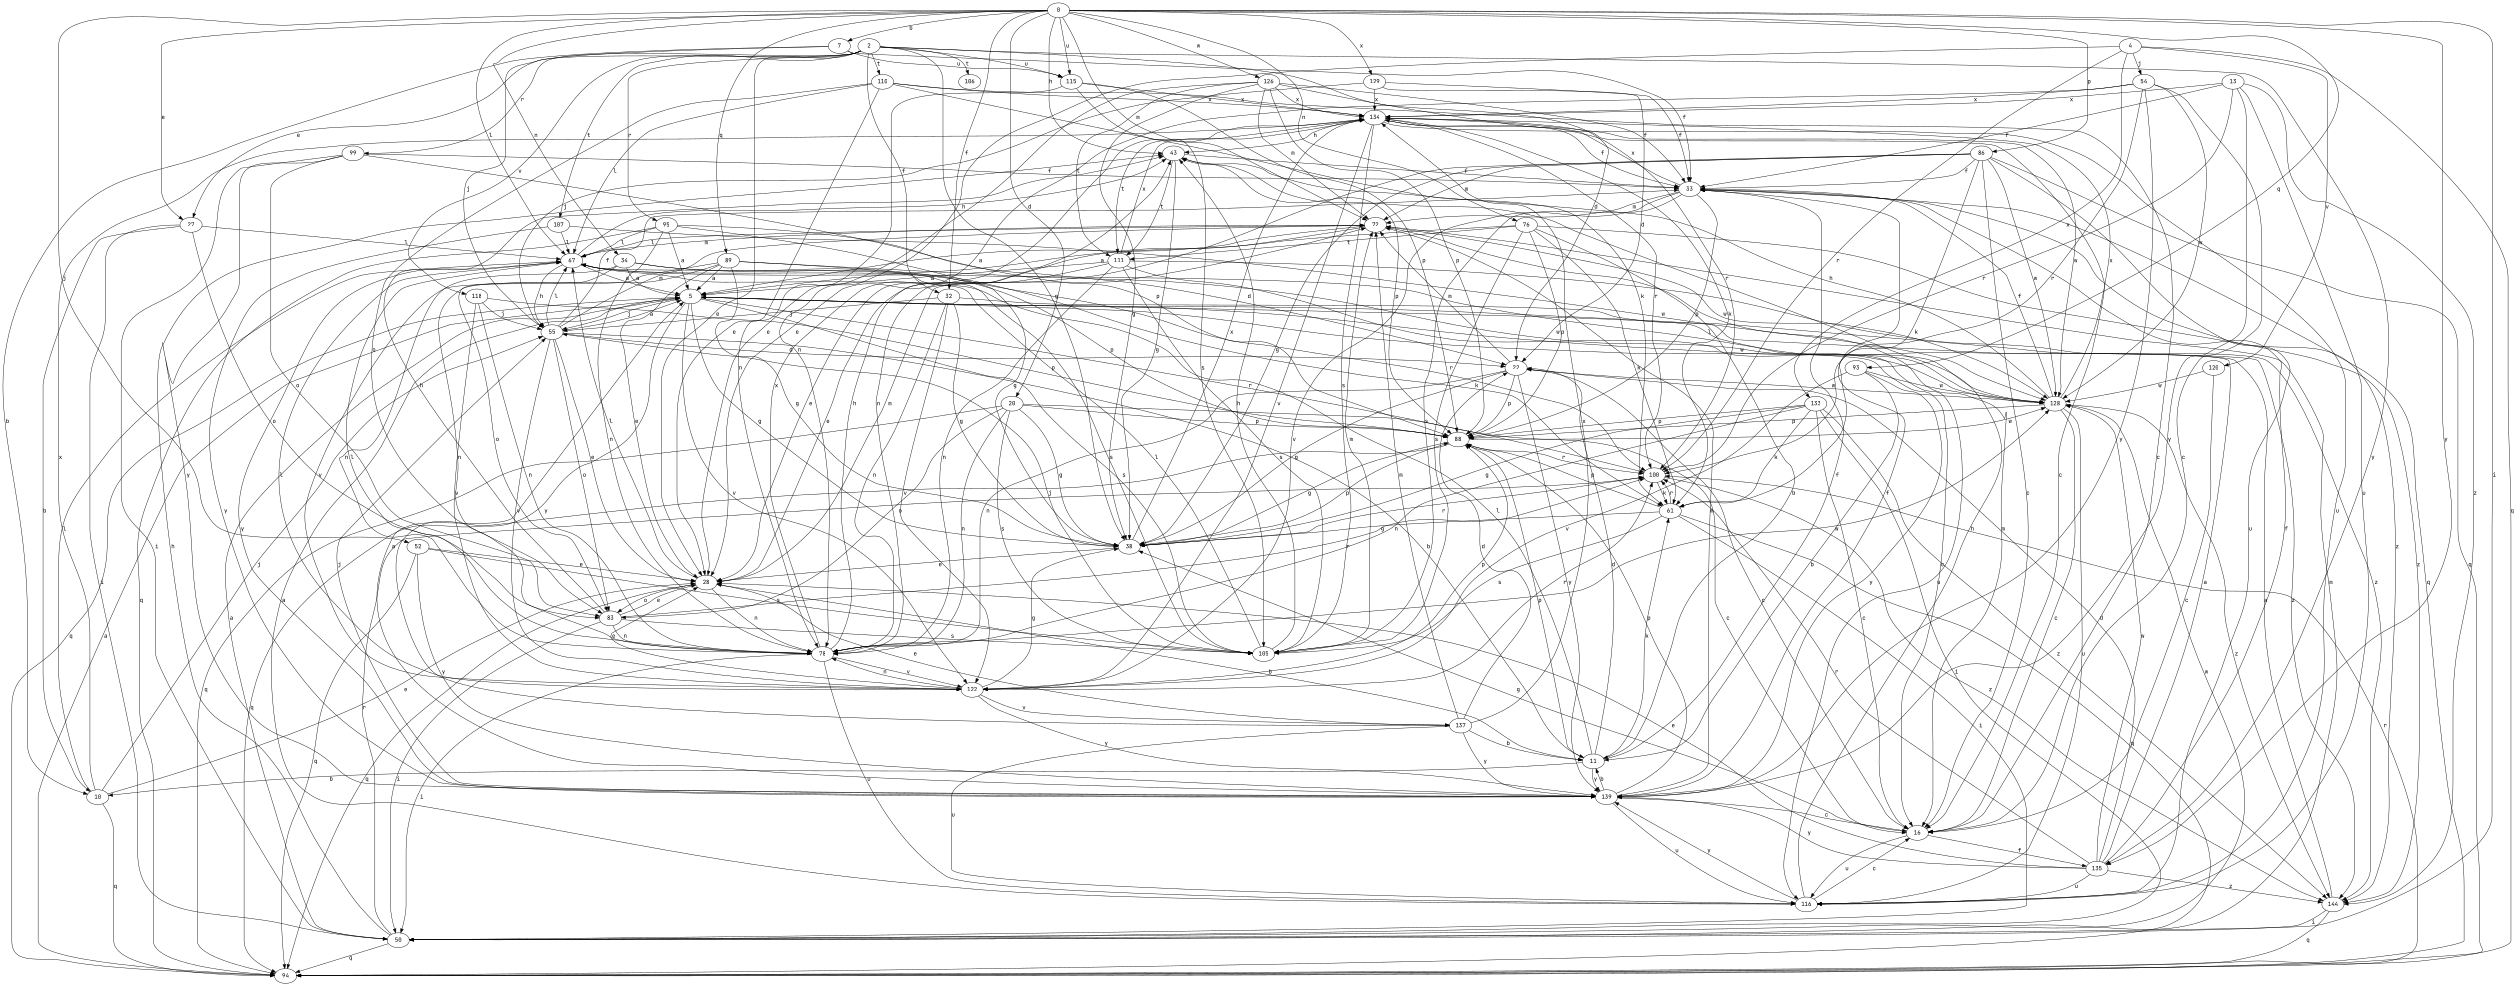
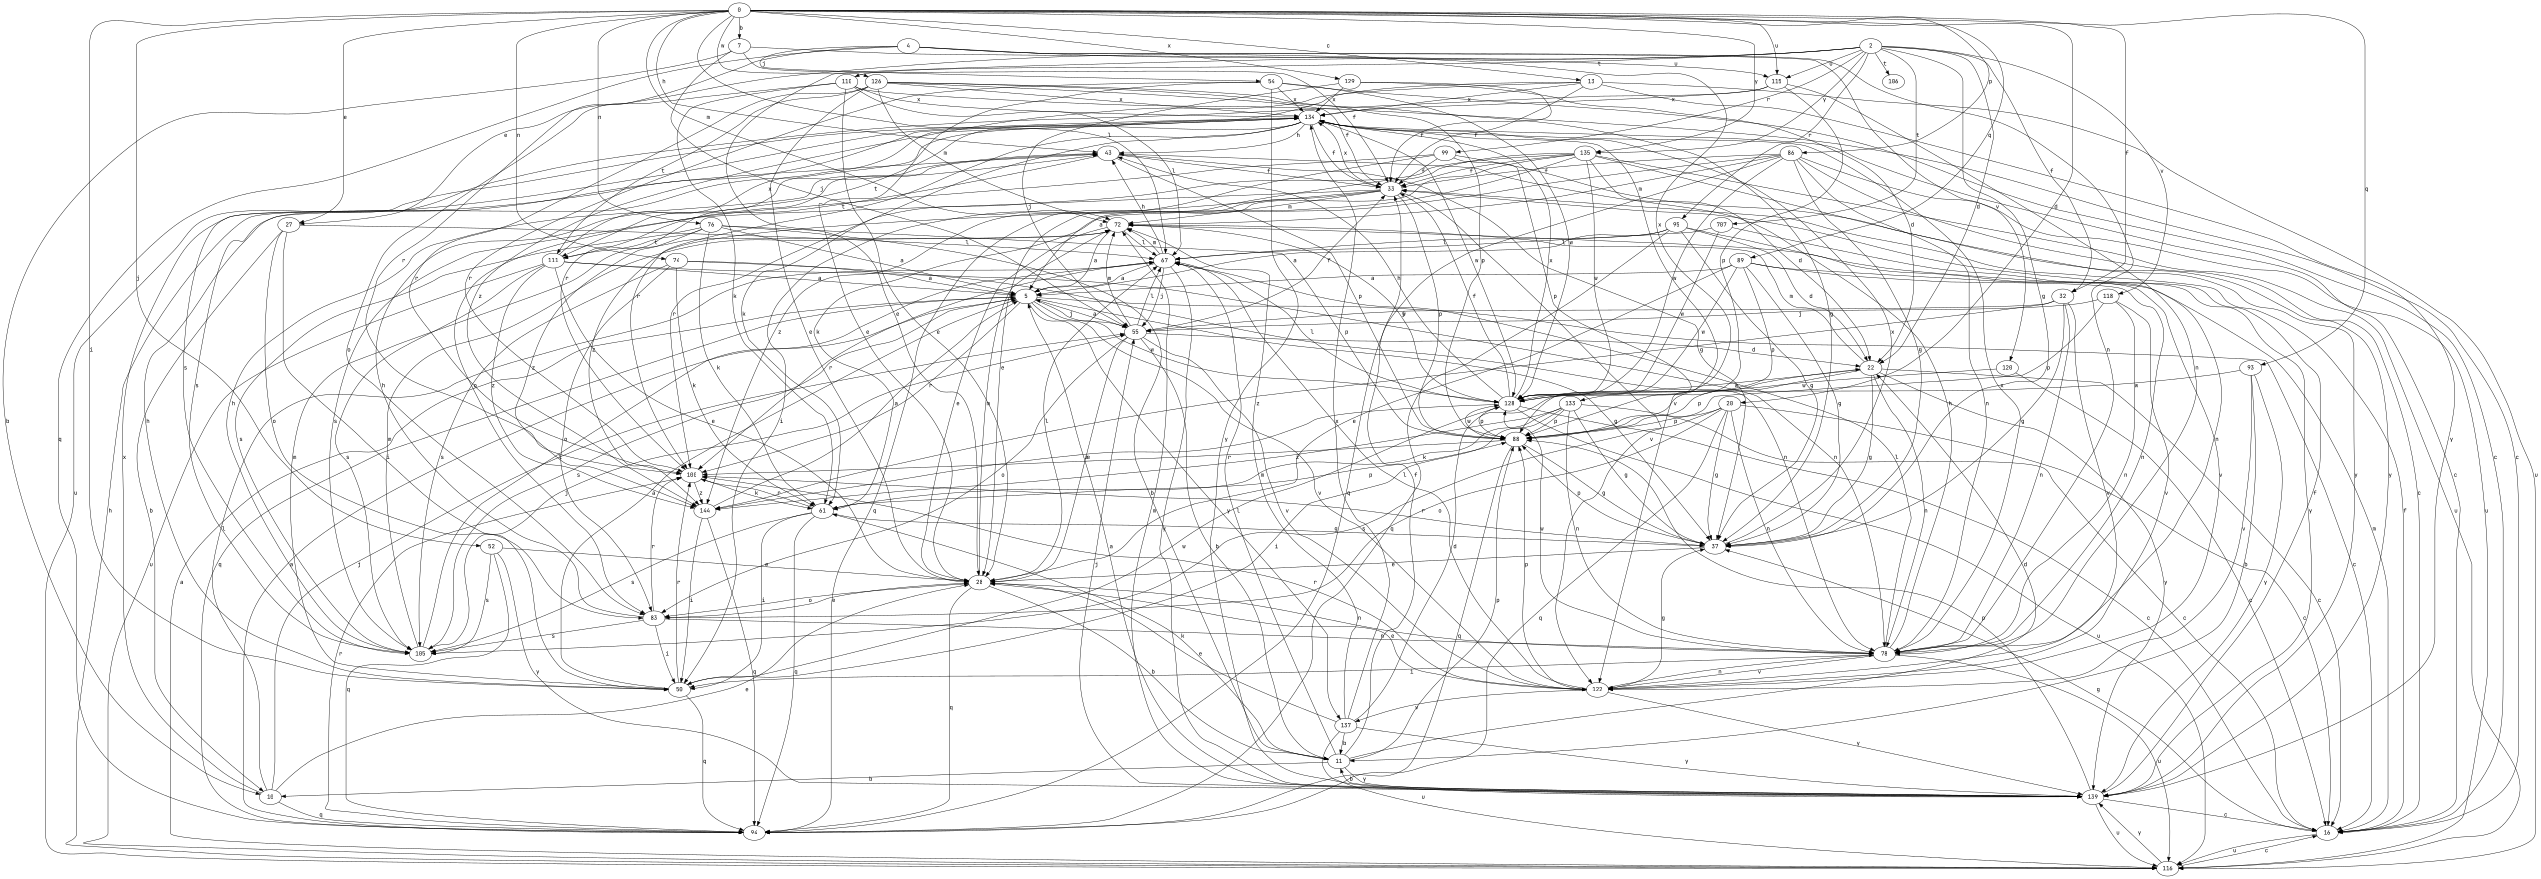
edge "0" -> "13": added, label "c"
node "107": label "107" -> "707"
node "34": label "34" -> "74"
edge "67" -> "55": label "h" -> "j"
node "38": label "38" -> "37"
edge "16" -> "135": now "16" -> "33"
